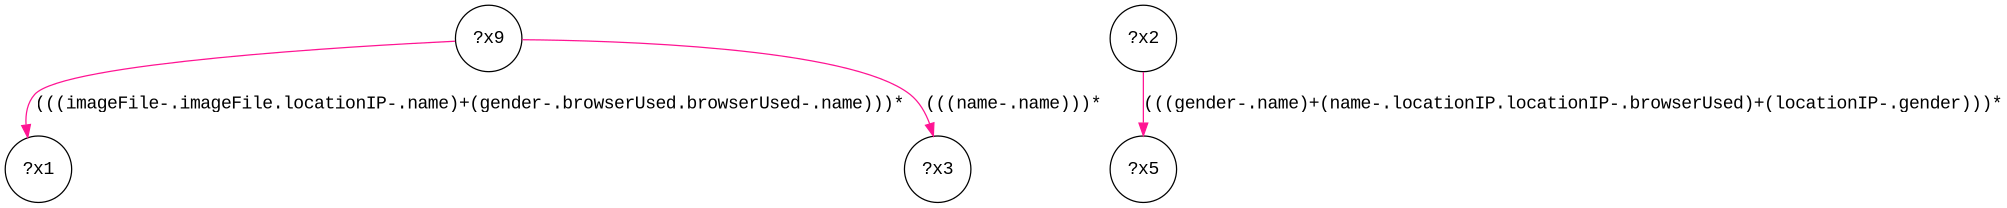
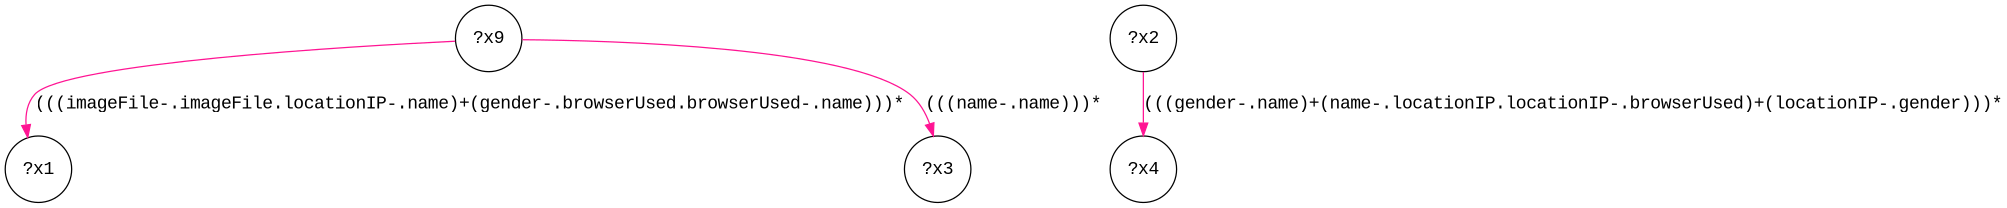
node "?x5": label "?x5" -> "?x4"
